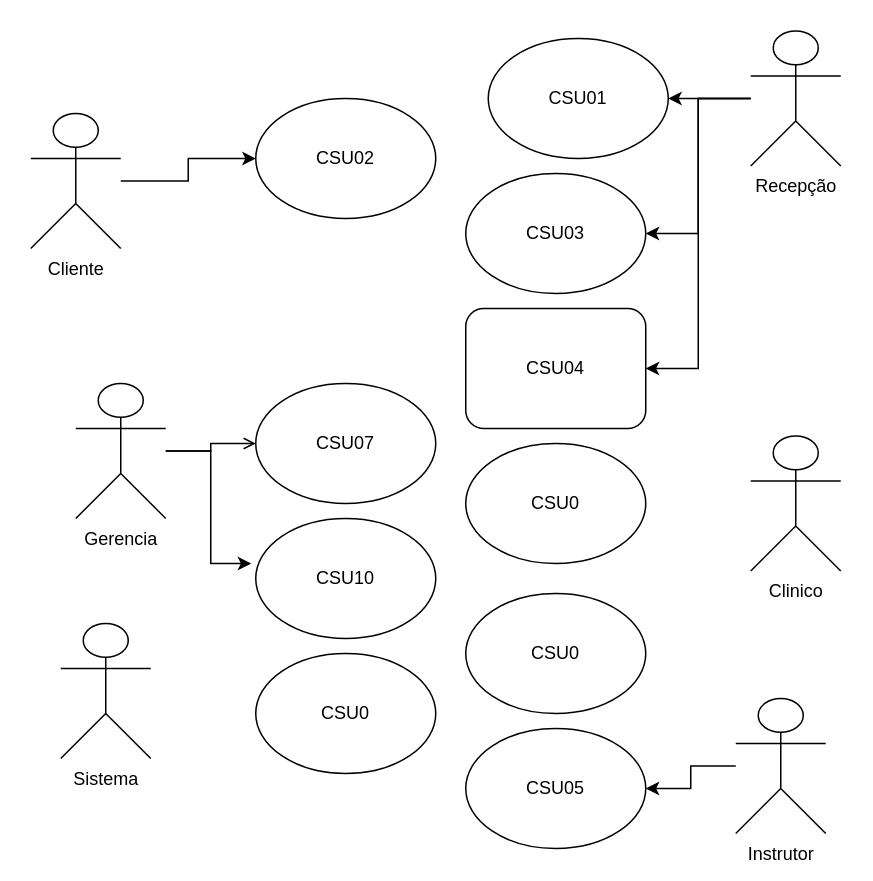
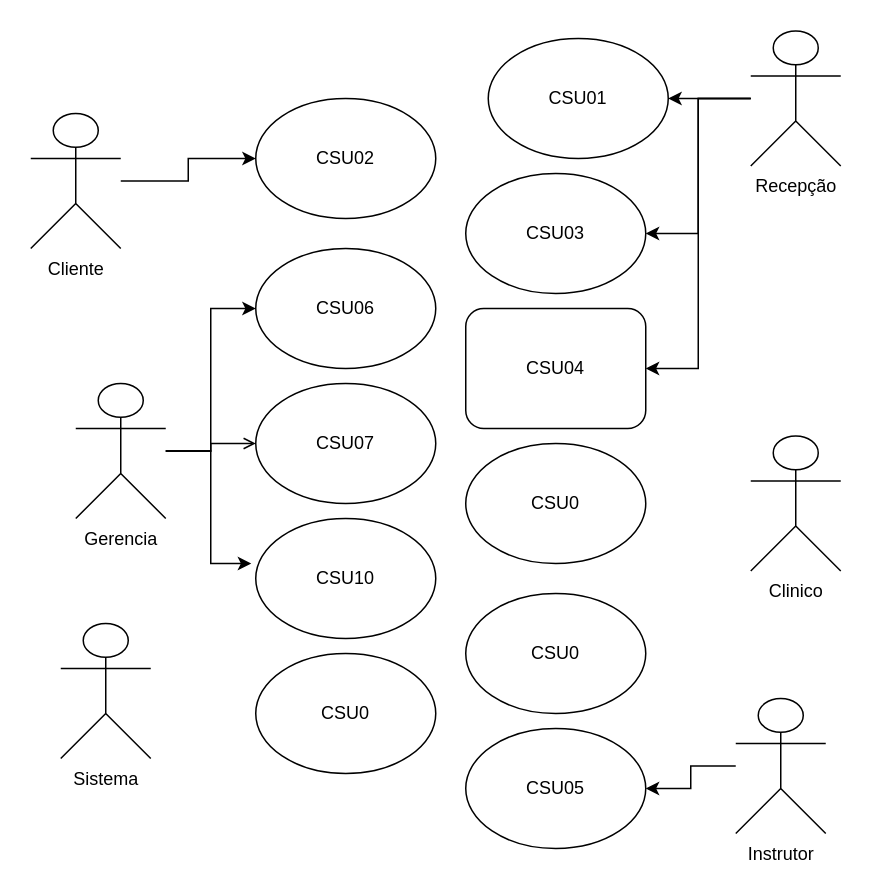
node "CSU06": added
edge "Gerencia" -> "CSU06": added
